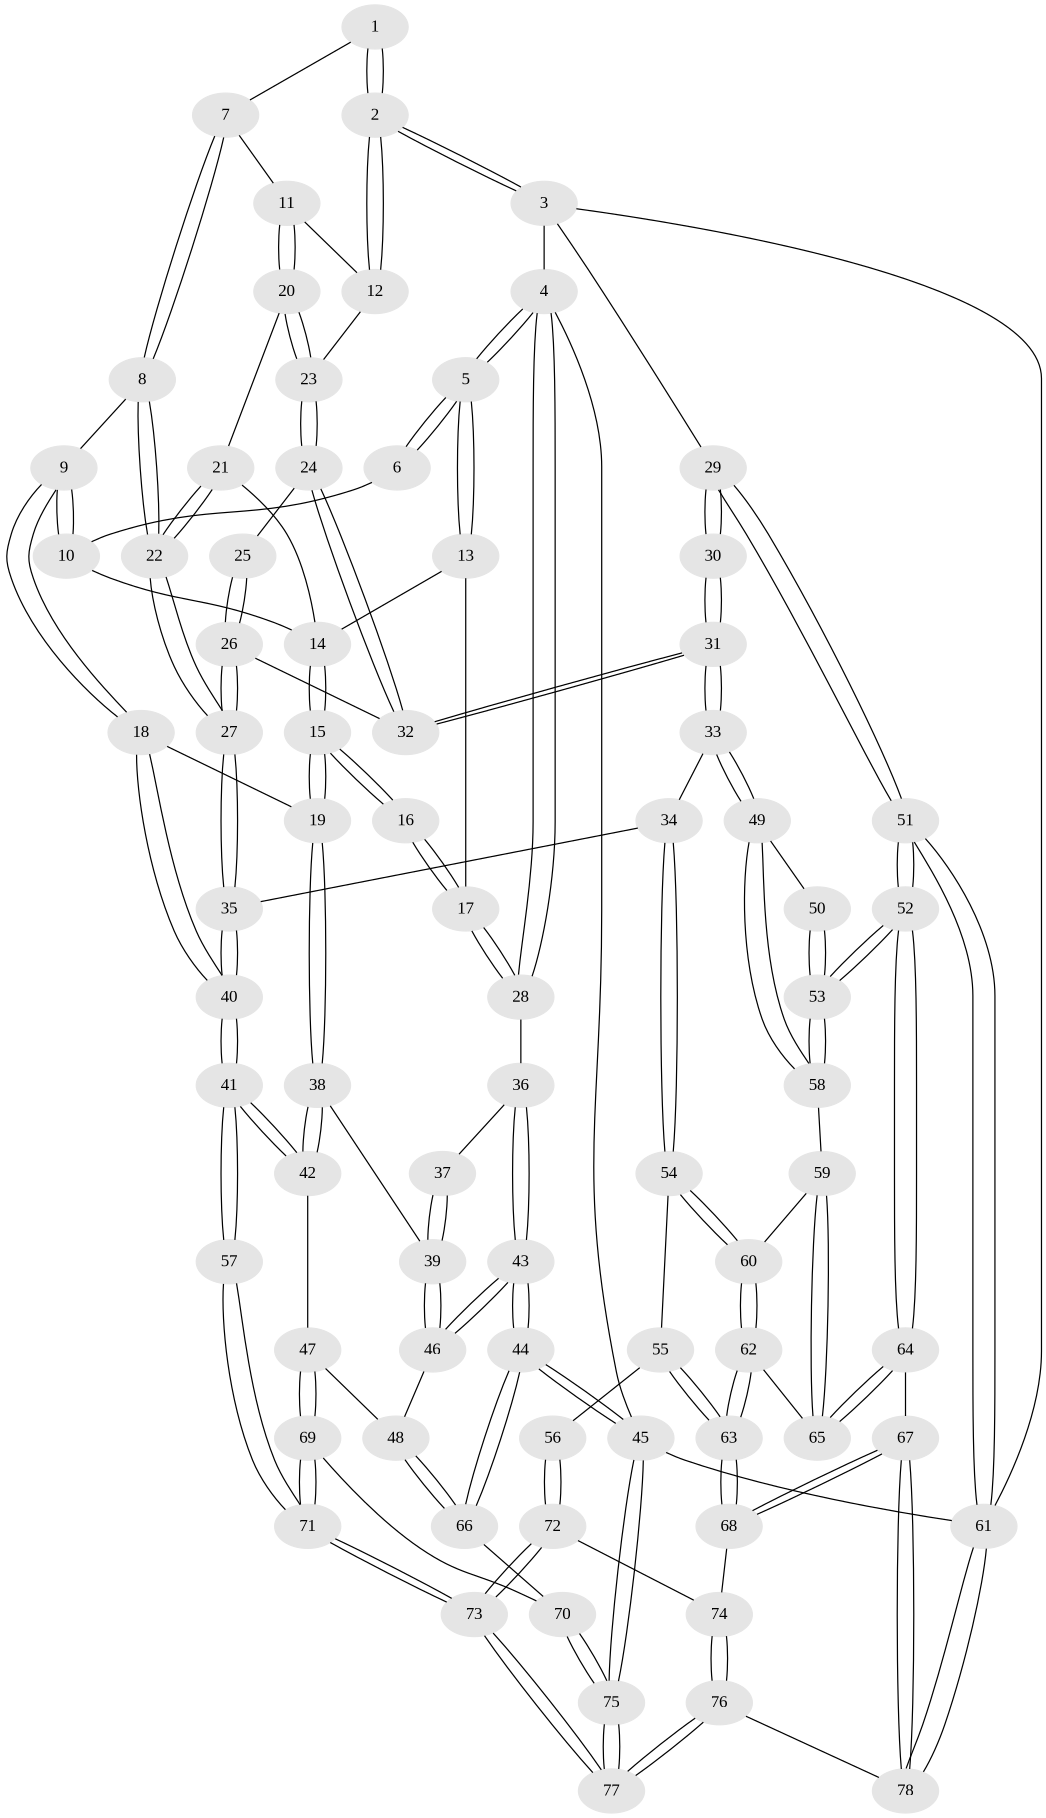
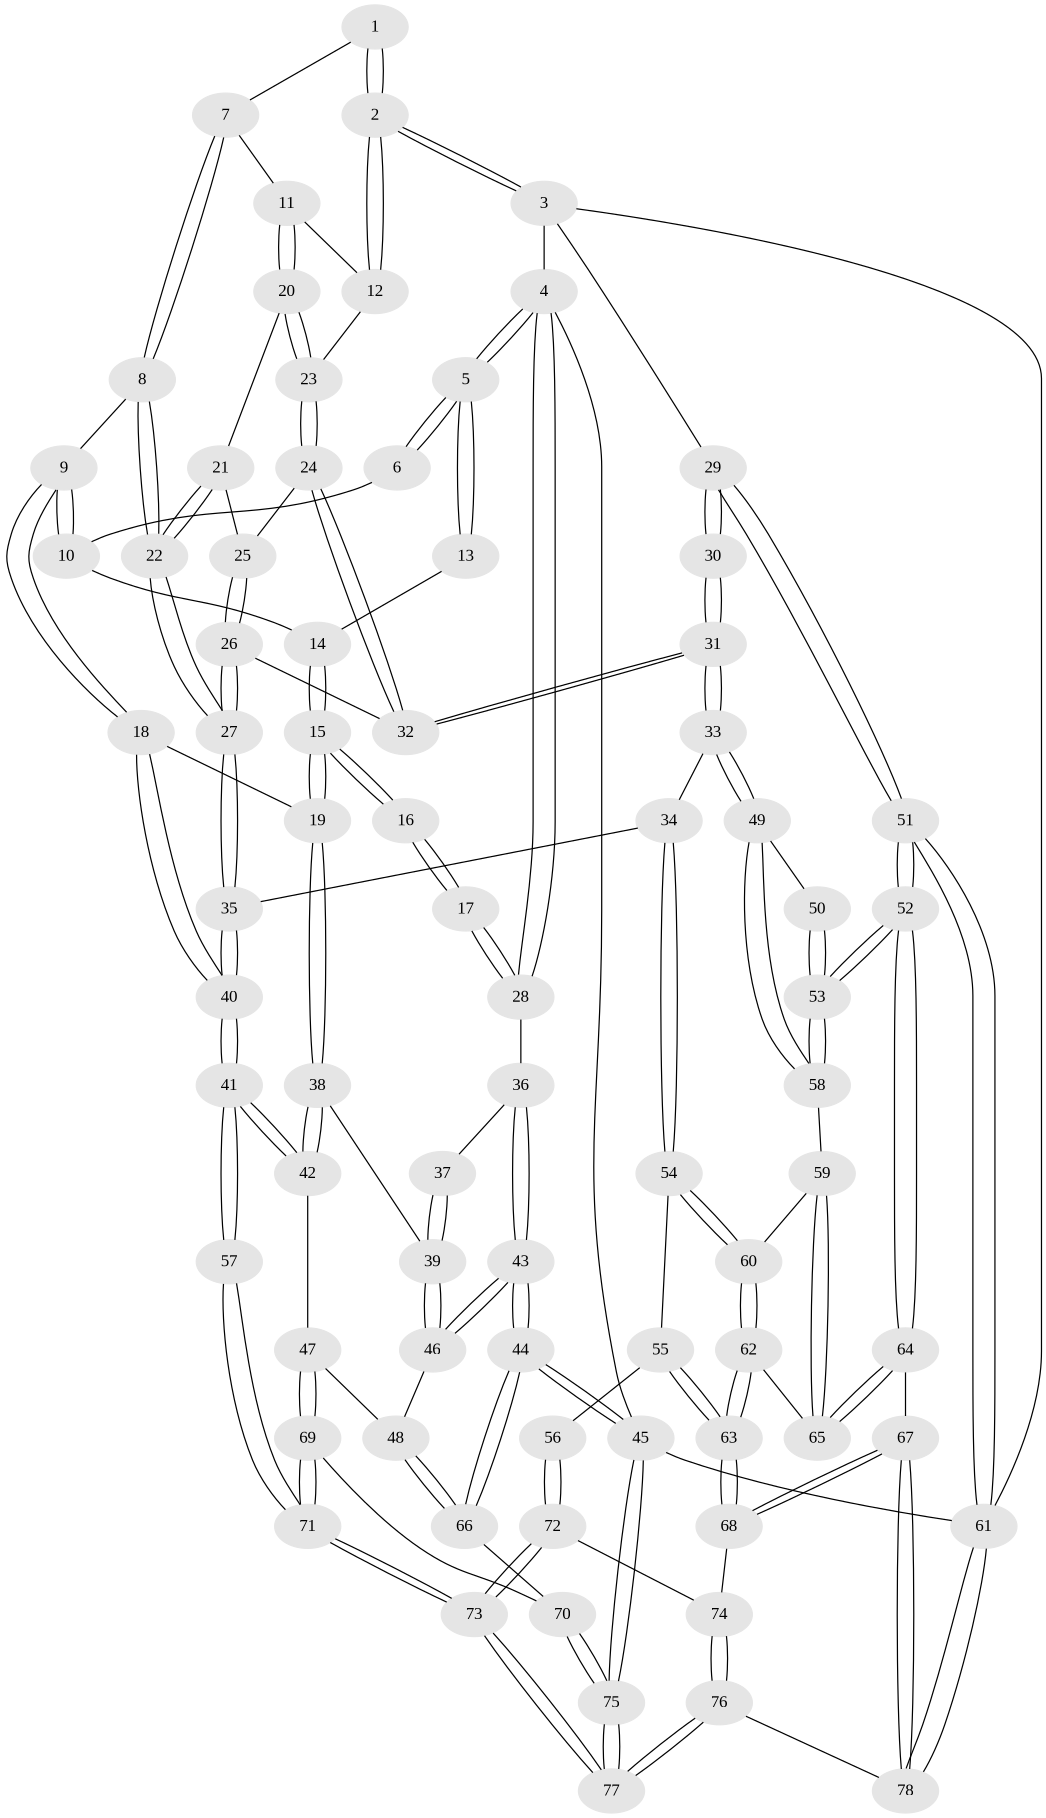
edge "21" -- "14": now "21" -- "25"
edge "13" -- "17": removed
